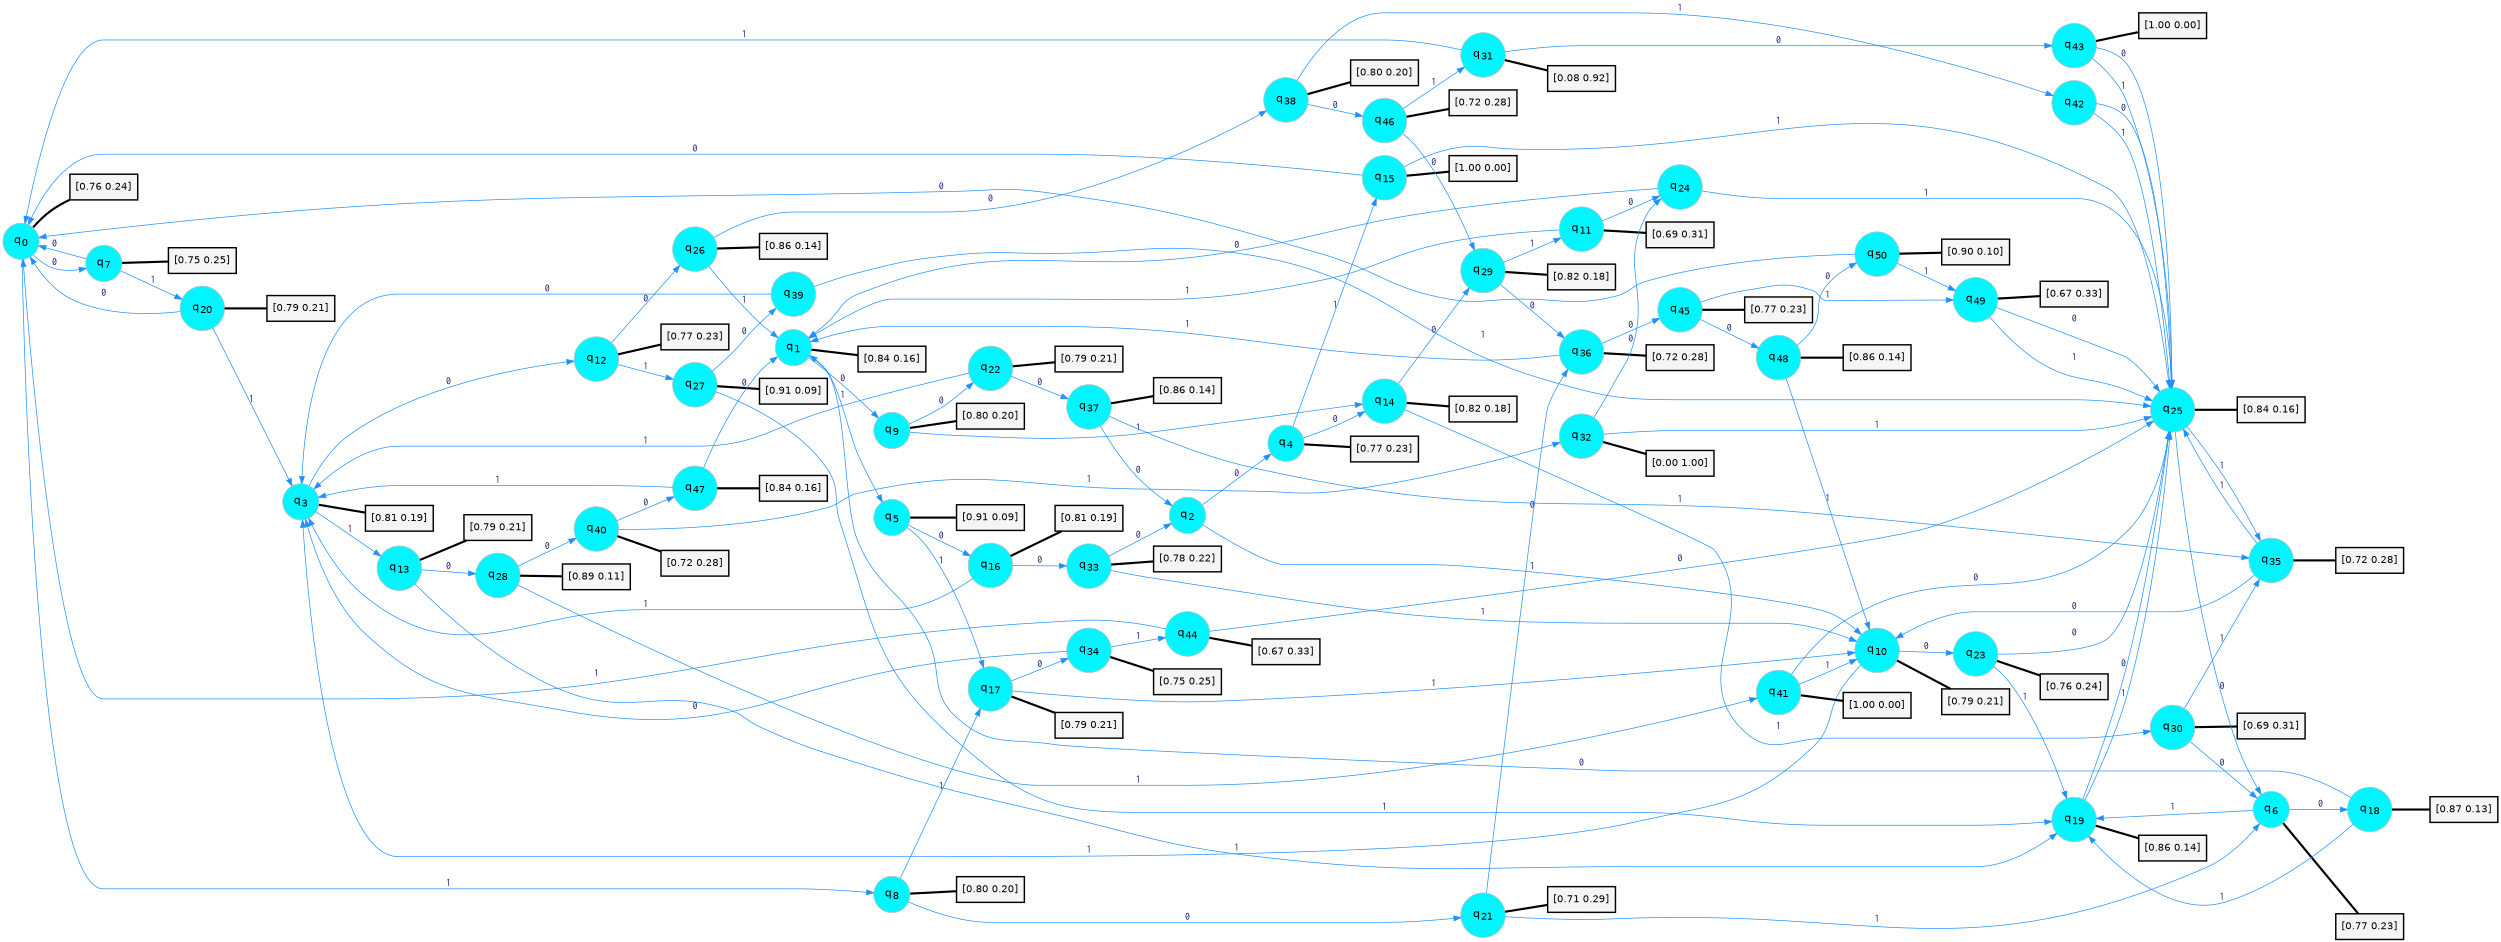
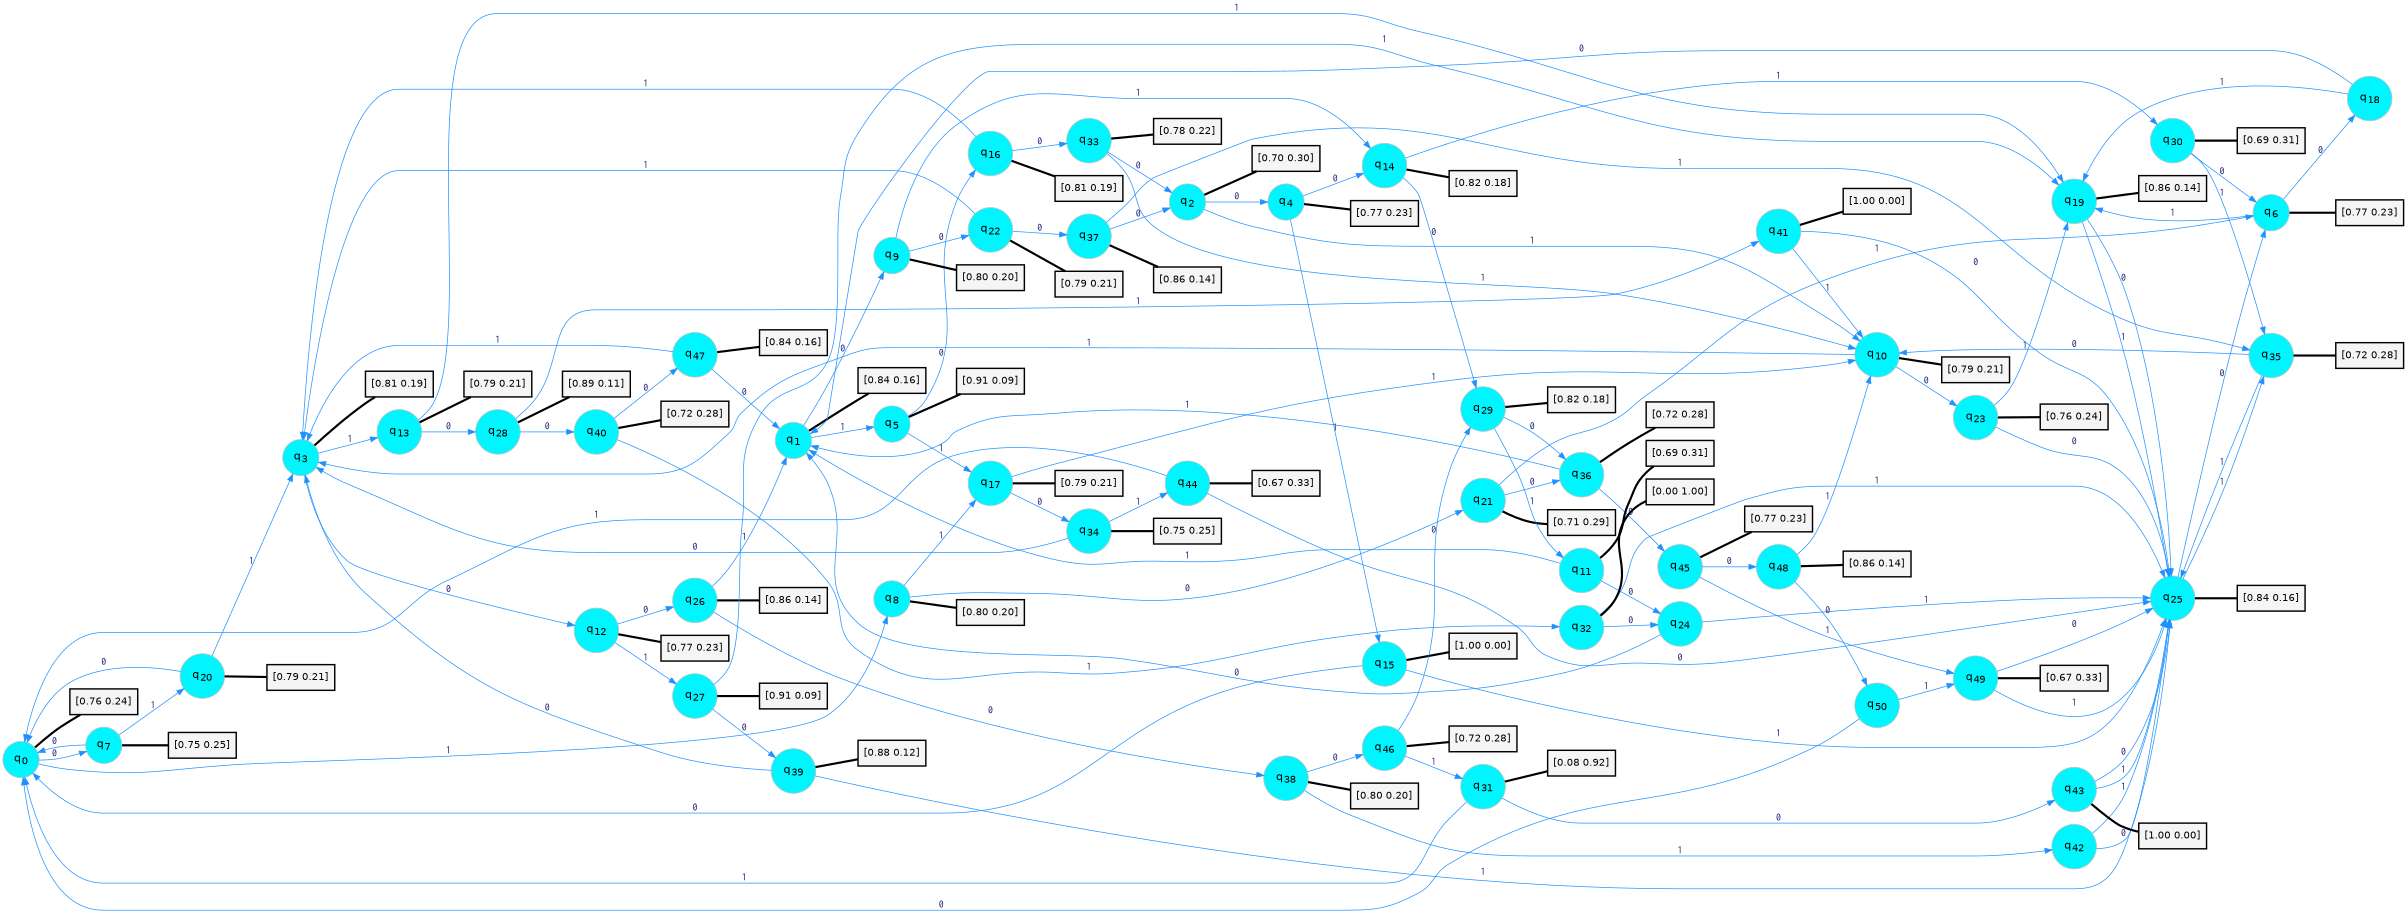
node "[0.70 0.30]": added
node "[0.90 0.10]": removed
node "[0.88 0.12]": added
node "[0.87 0.13]": removed
